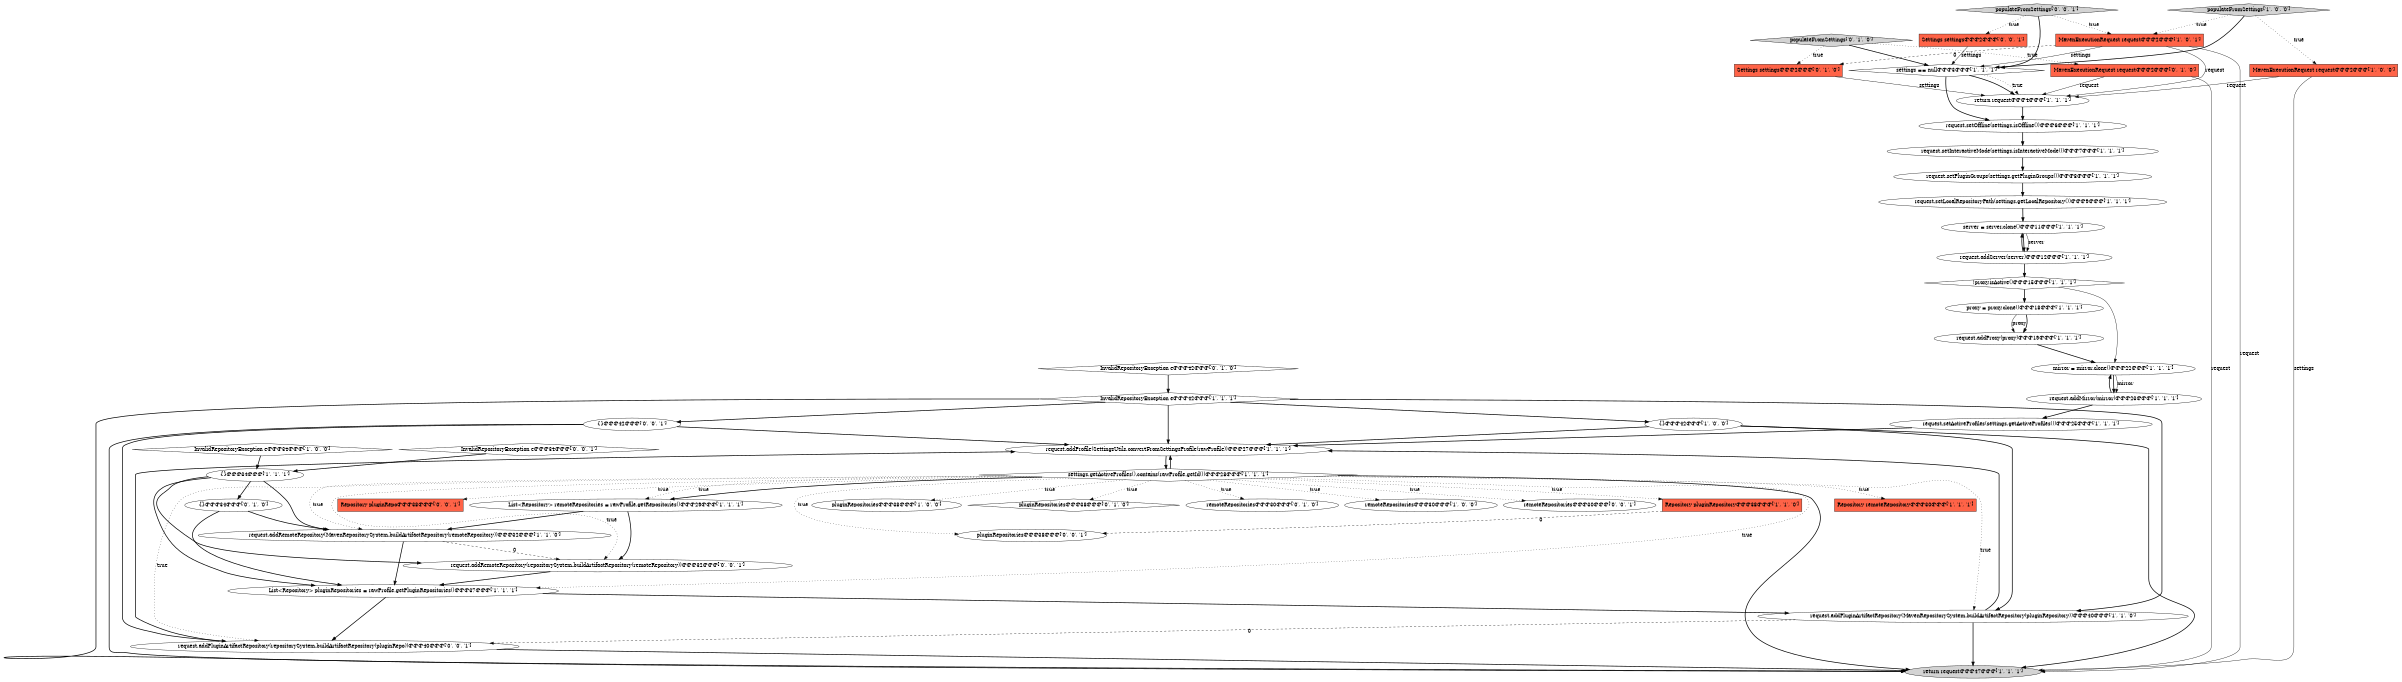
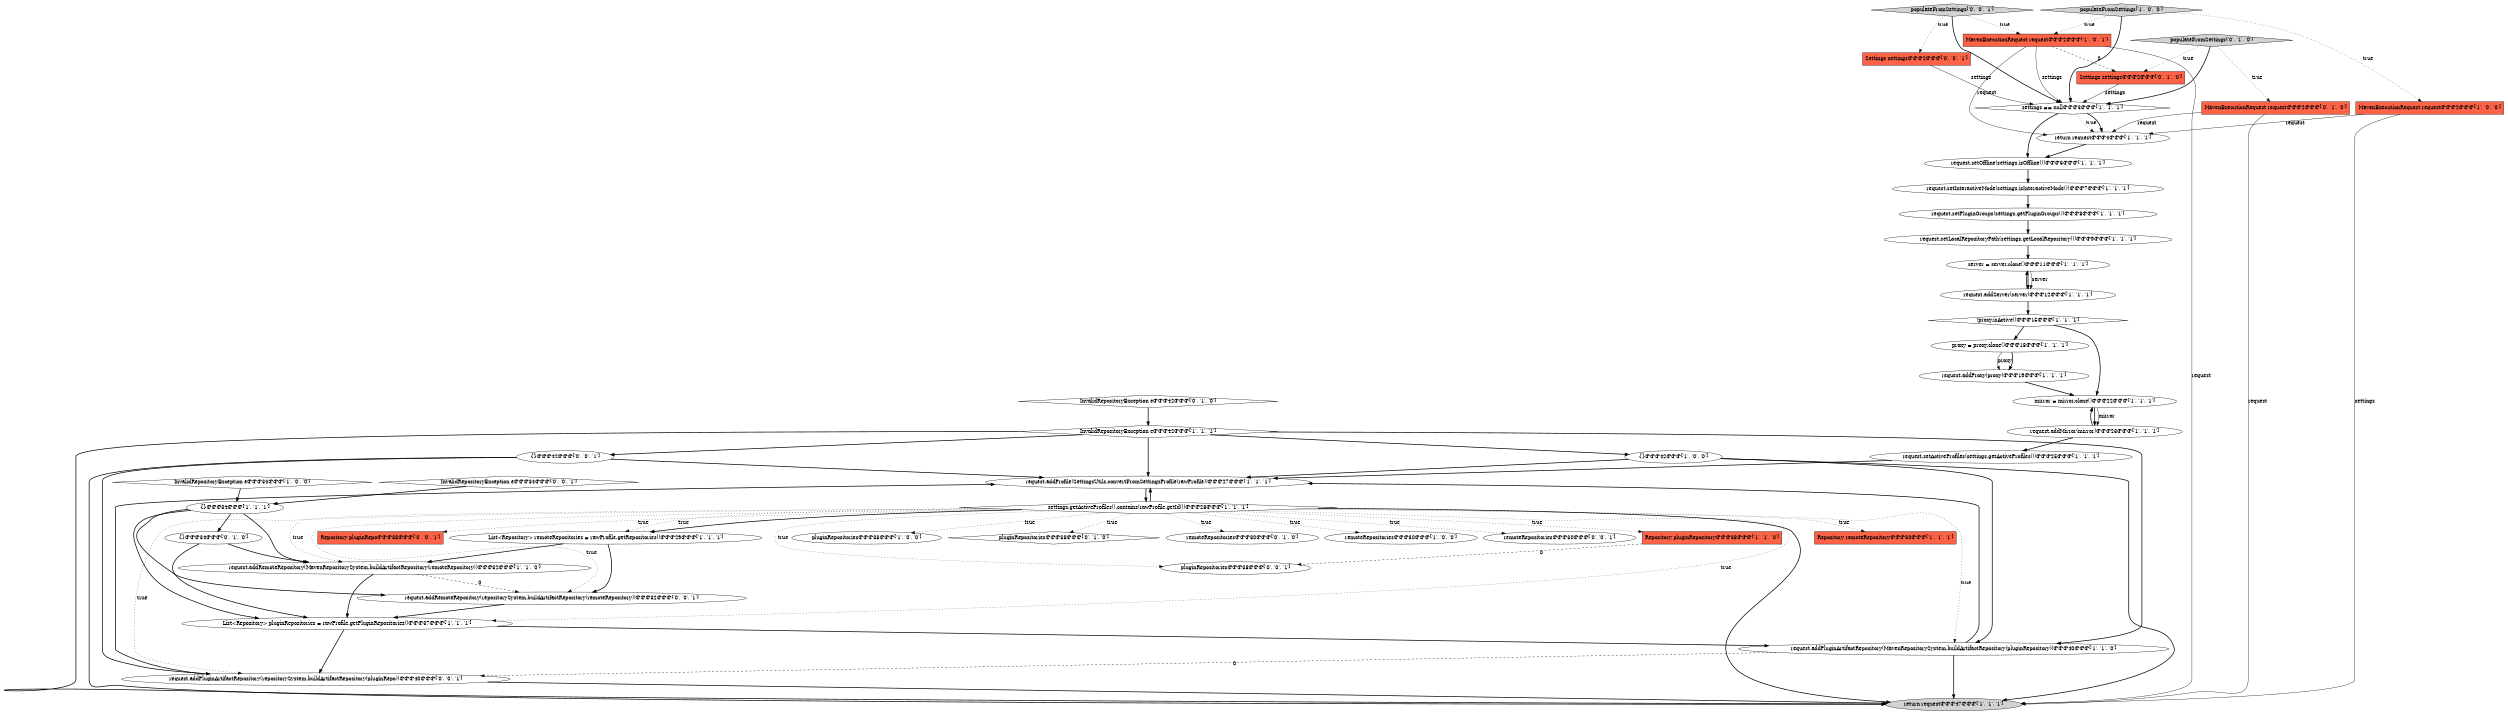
edge "Settings settings@@@2@@@['0', '1', '0']" -> "return request@@@4@@@['1', '1', '1']": now "Settings settings@@@2@@@['0', '1', '0']" -> "settings == null@@@3@@@['1', '1', '1']"
edge "!proxy.isActive()@@@15@@@['1', '1', '1']" -> "mirror = mirror.clone()@@@22@@@['1', '1', '1']": style solid -> bold
